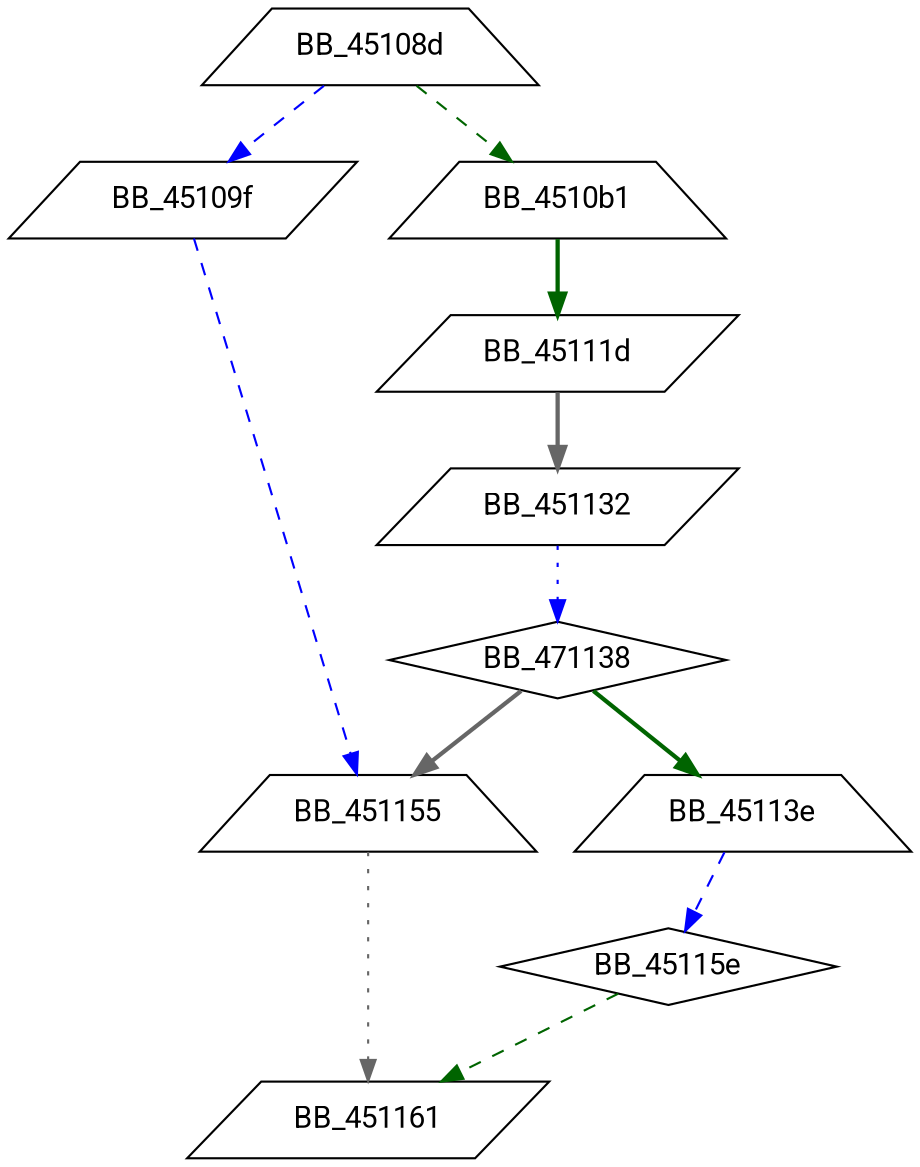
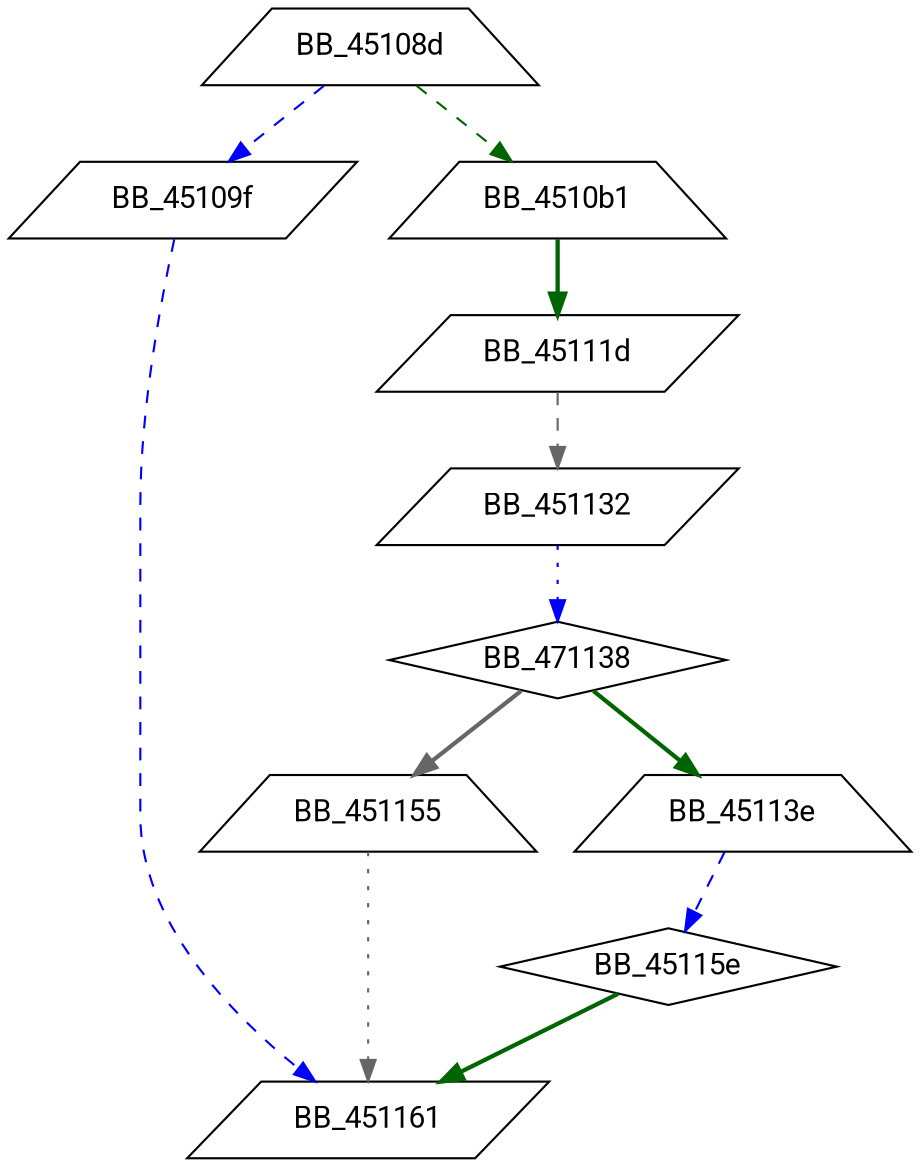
edge "BB_45111d" -> "BB_451132": style bold -> dashed
edge "BB_45109f" -> "BB_451155": now "BB_45109f" -> "BB_451161"
edge "BB_45115e" -> "BB_451161": style dashed -> bold
